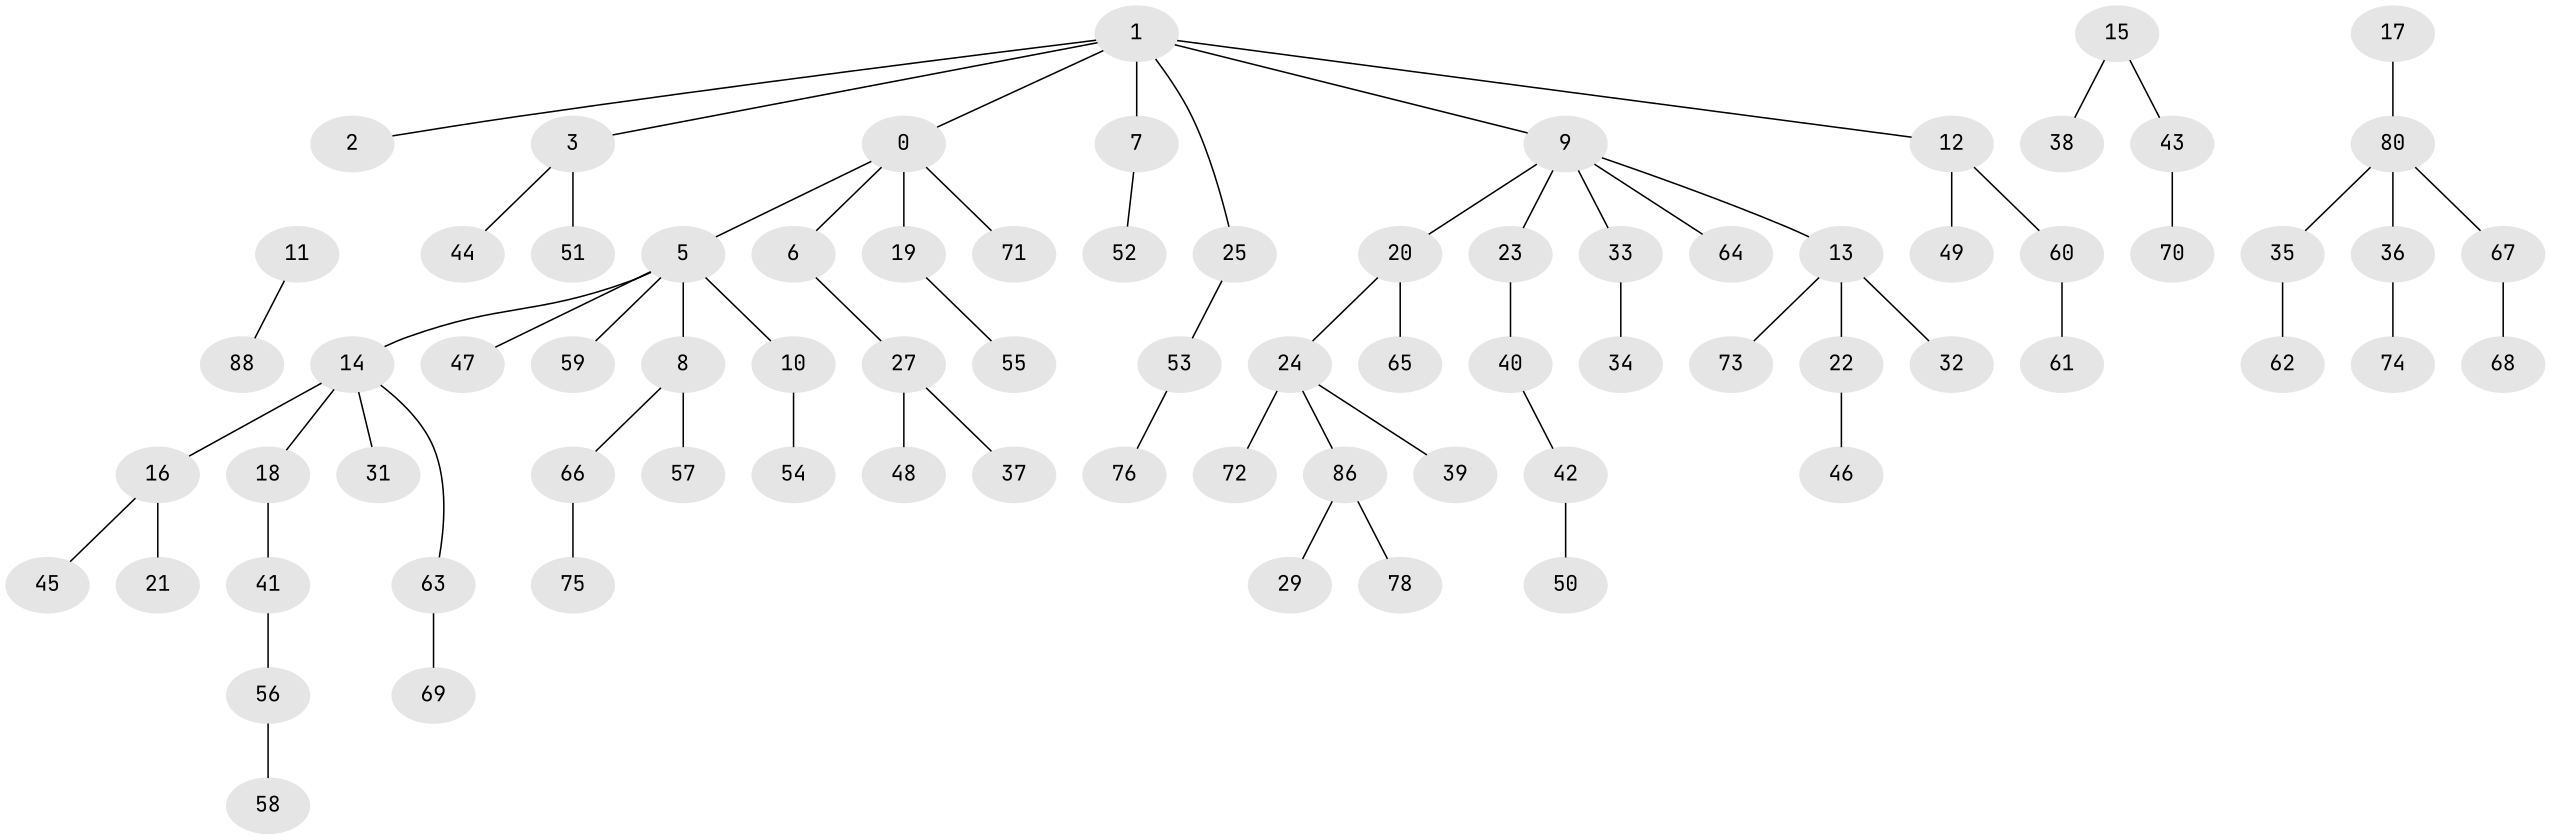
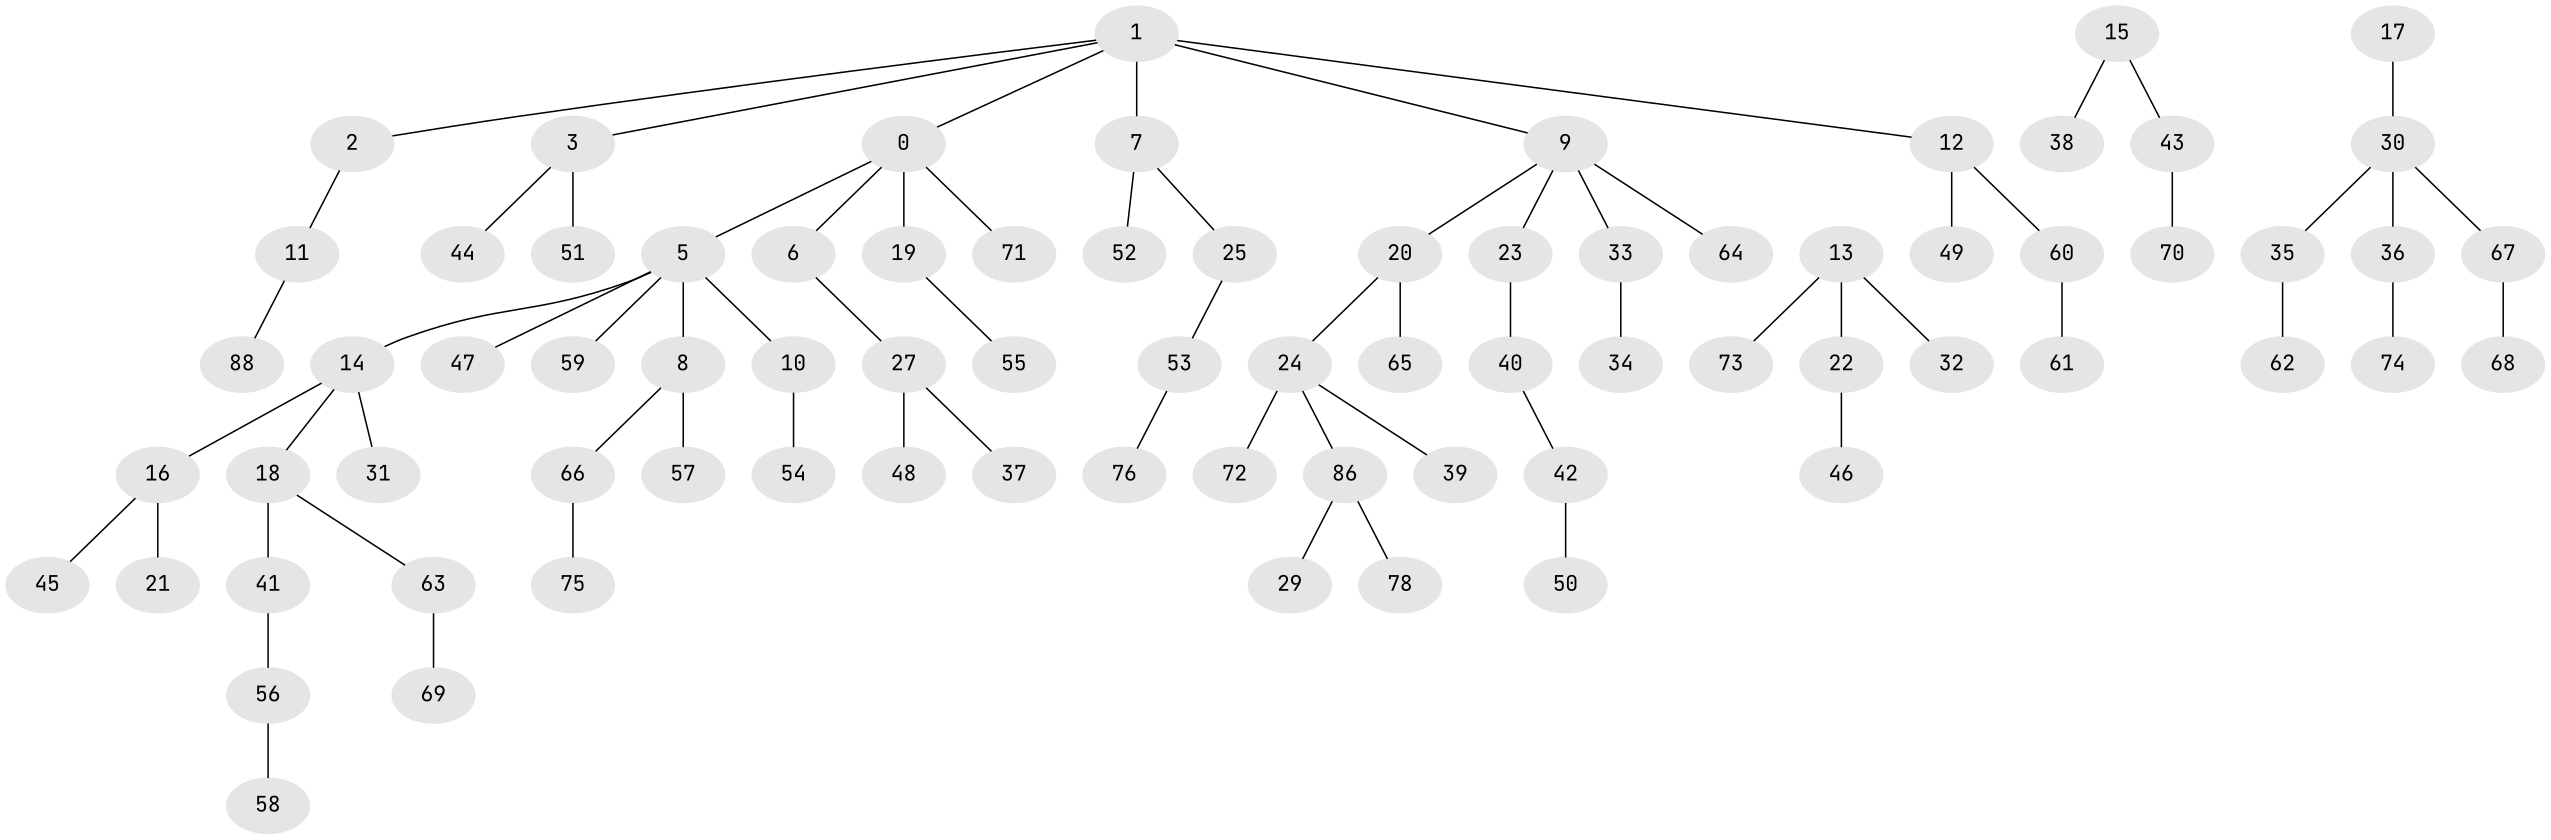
edge "1" -- "25": now "7" -- "25"
node "80": label "80" -> "30"
edge "9" -- "13": removed
edge "2" -- "11": added
edge "14" -- "63": now "18" -- "63"
